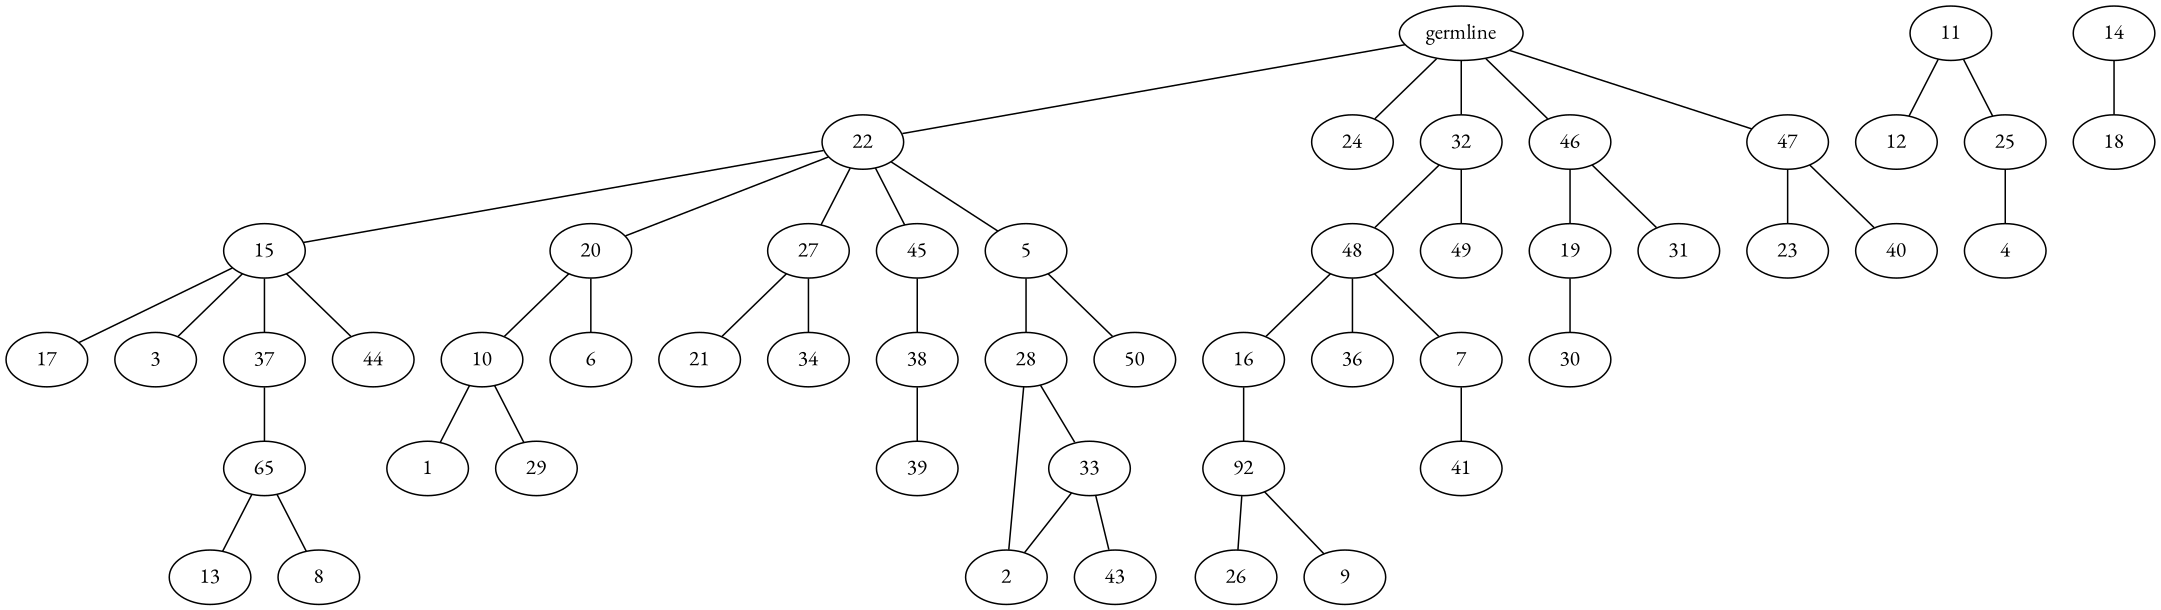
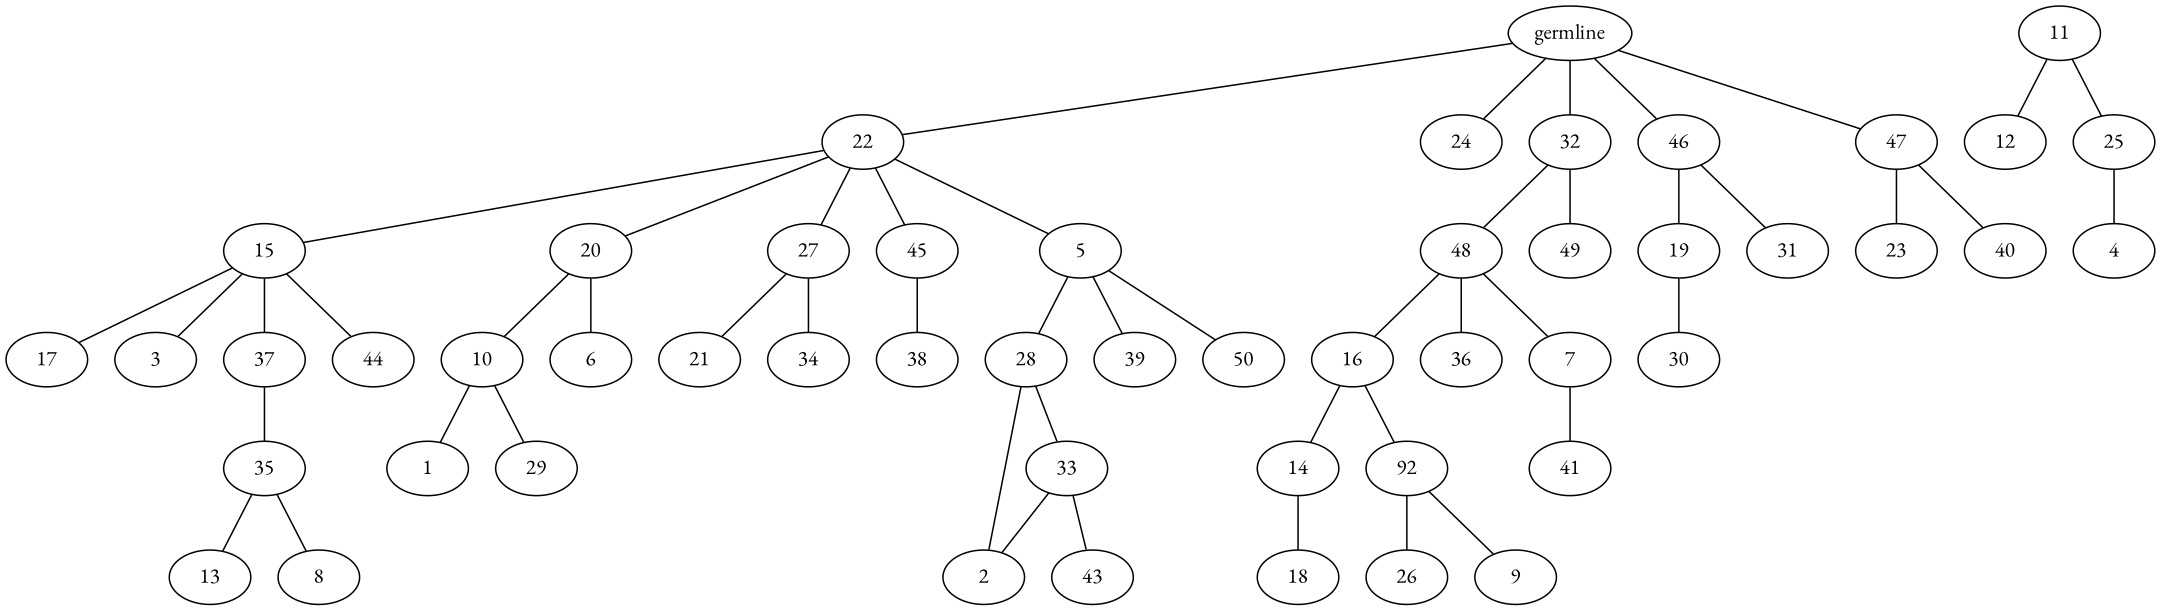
edge "38" -- "39": now "5" -- "39"
edge "16" -- "14": added
node "65": label "65" -> "35"
